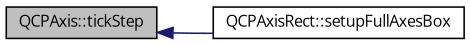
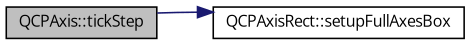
edge "QCPAxisRect::setupFullAxesBox" -> "QCPAxis::tickStep": reversed
